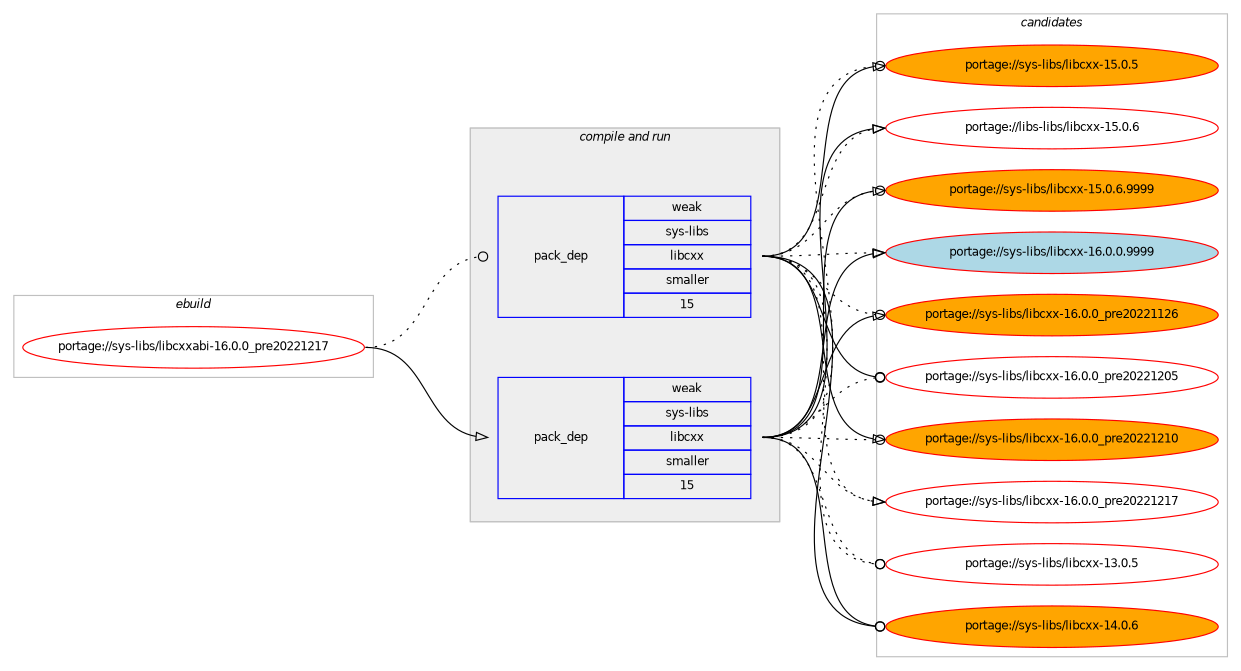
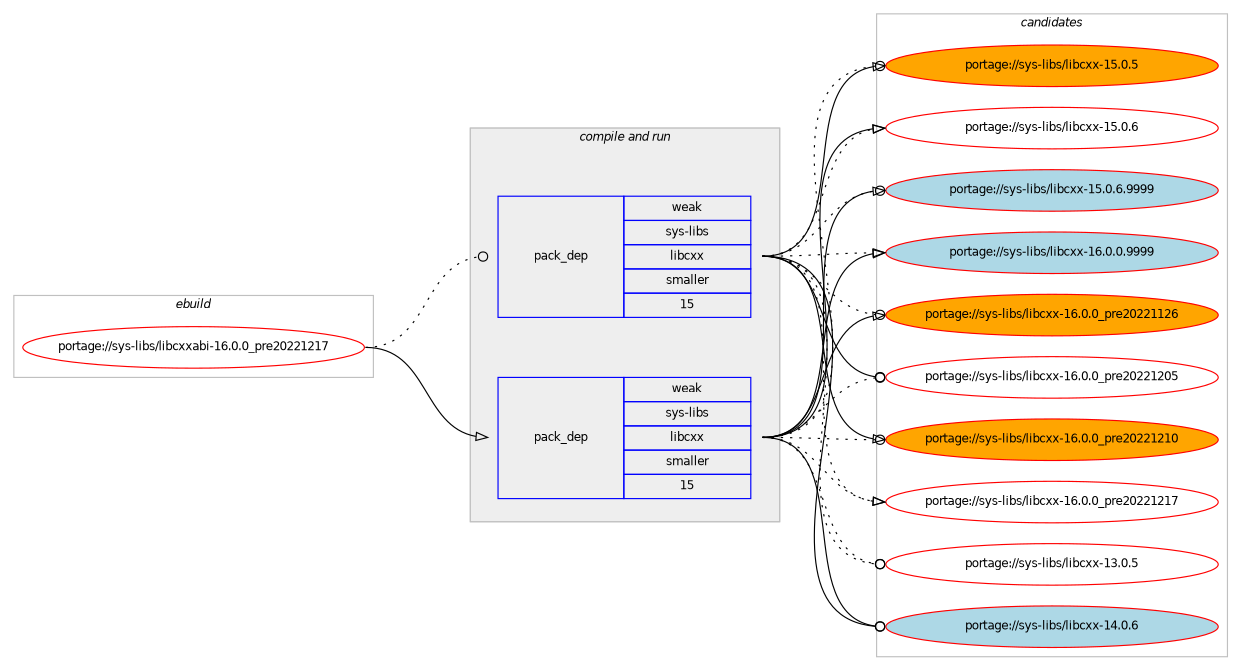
node "portage://libs-libs/libcxx-15.0.6": label "portage://libs-libs/libcxx-15.0.6" -> "portage://sys-libs/libcxx-15.0.6"
node "portage://sys-libs/libcxx-15.0.6.9999": fillcolor orange -> lightblue
node "portage://sys-libs/libcxx-14.0.6": fillcolor orange -> lightblue
